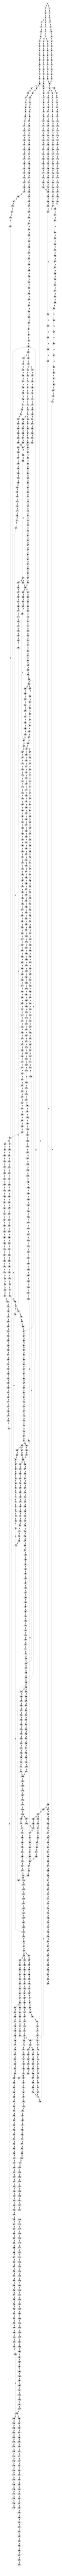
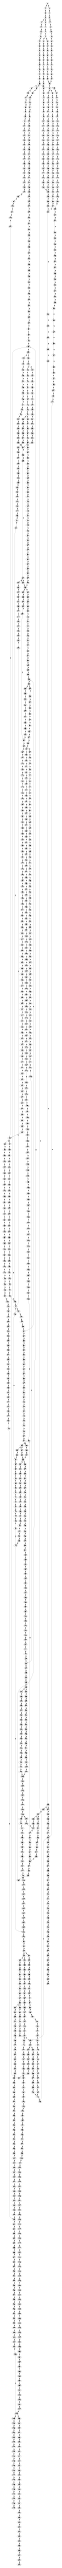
node "S1096": added
